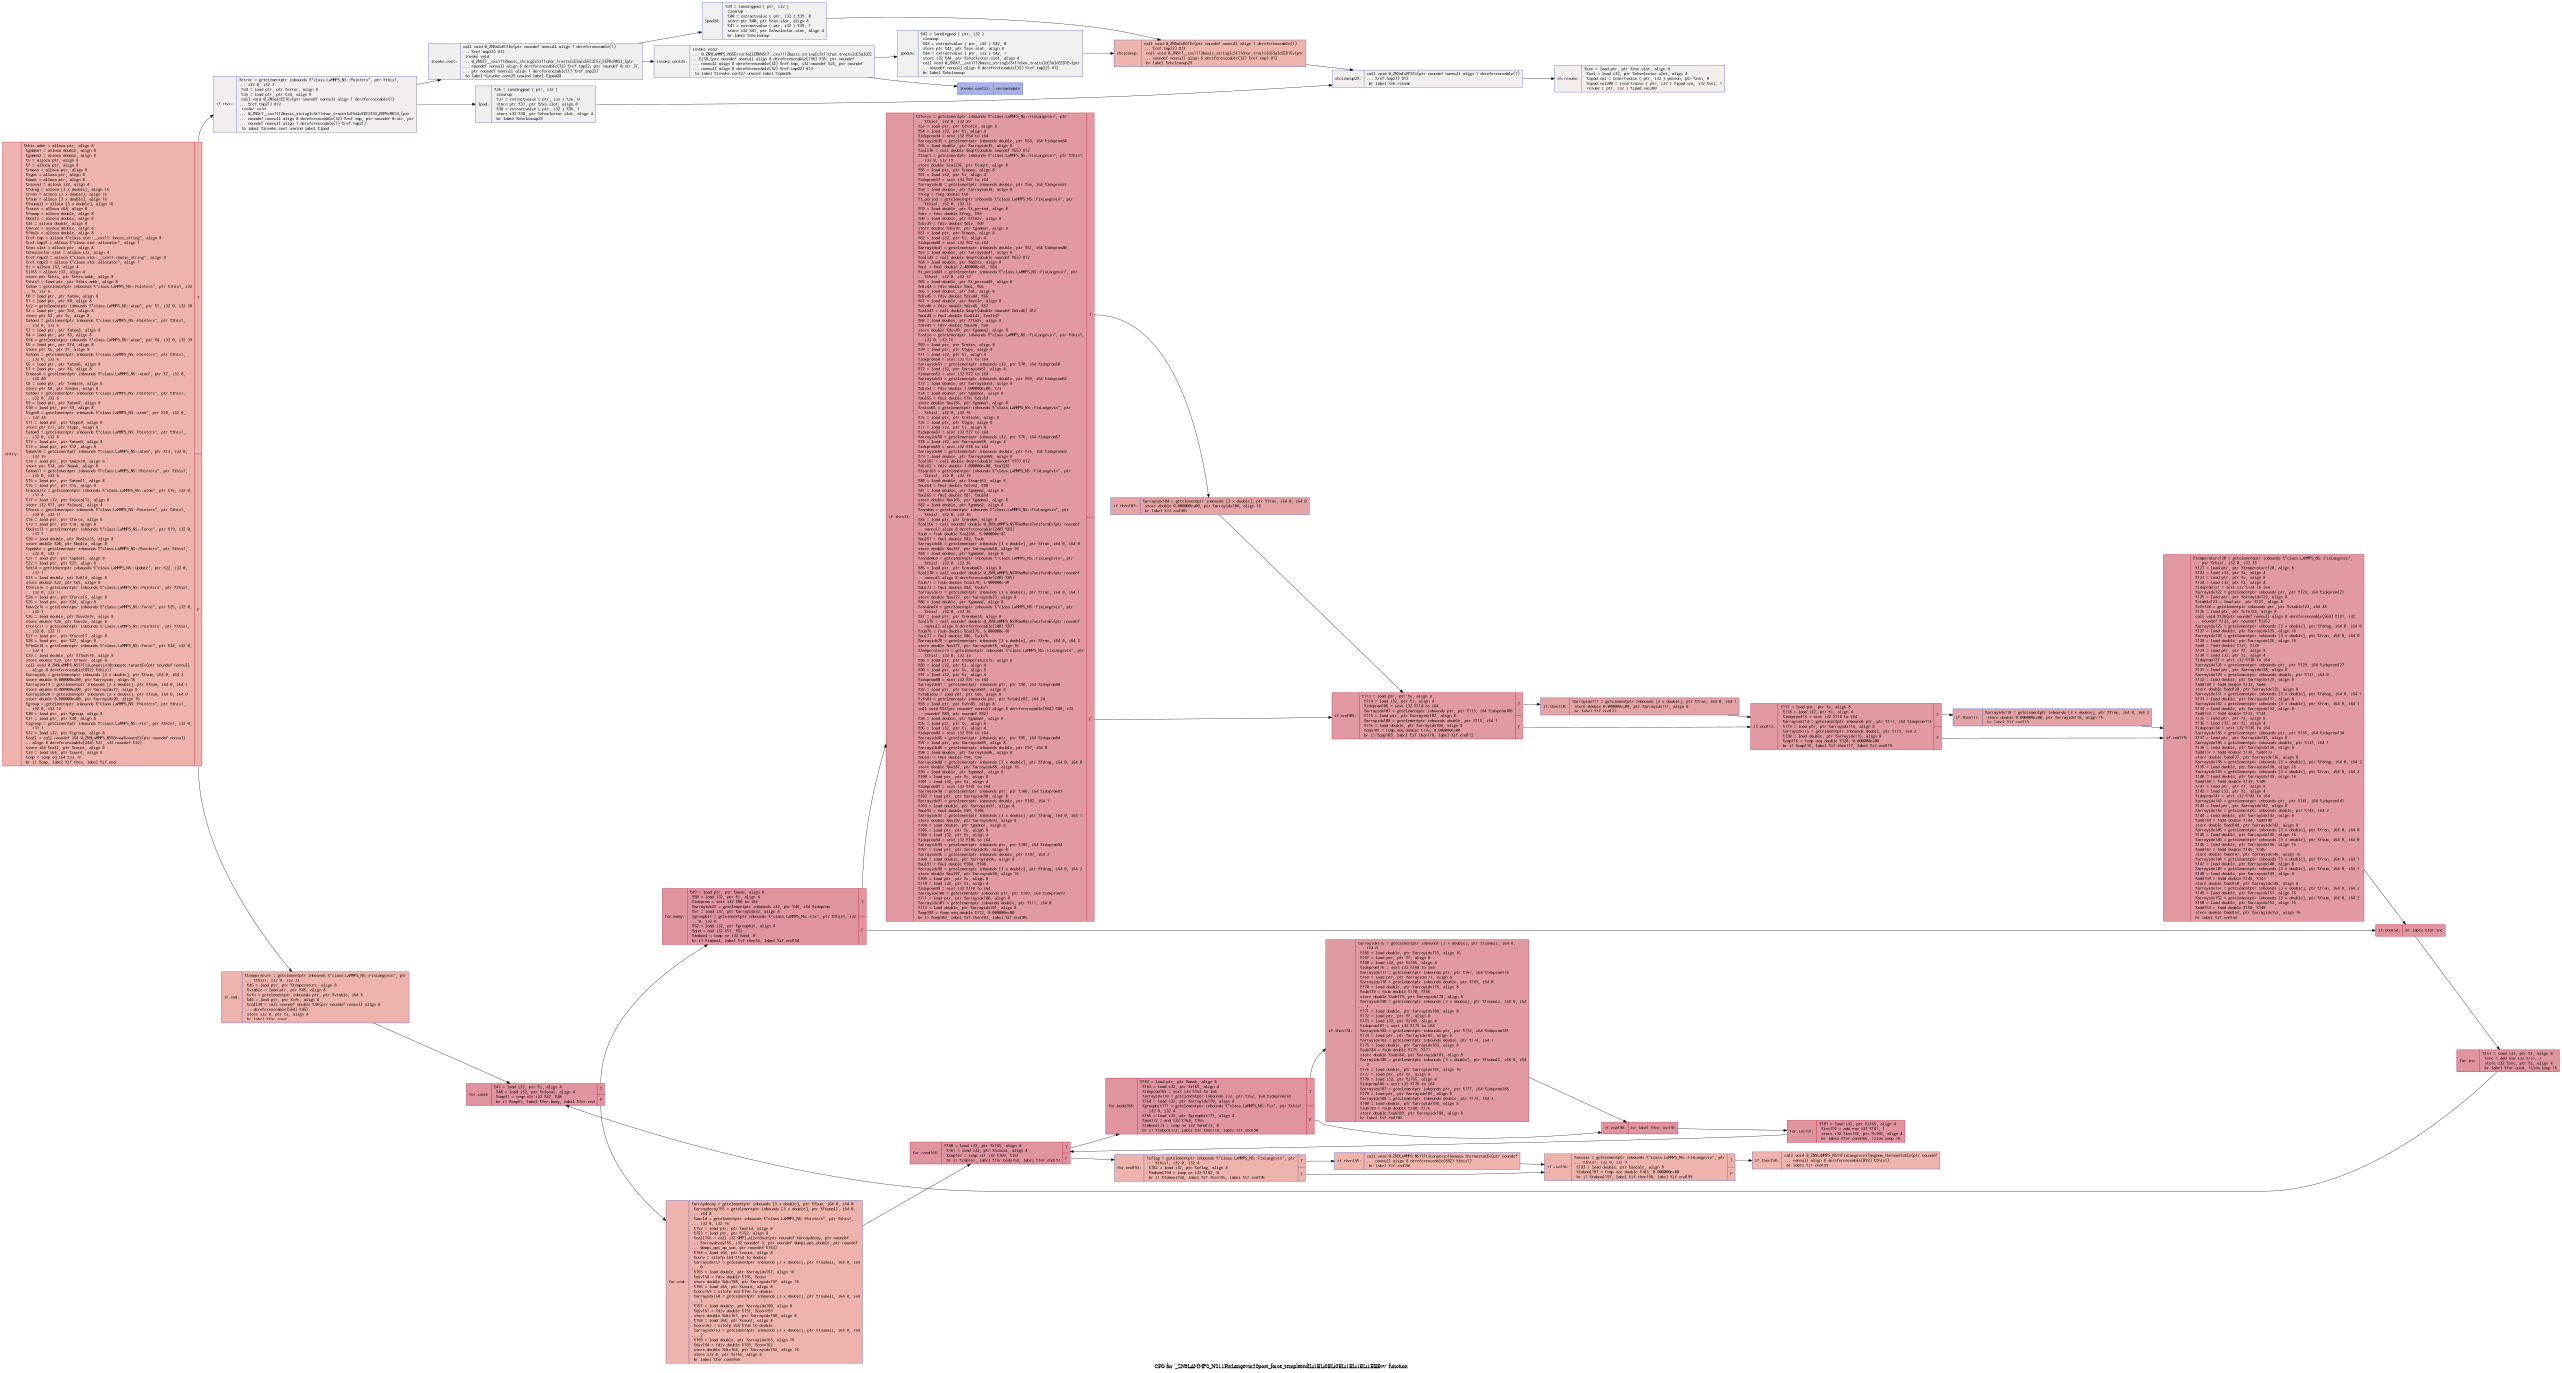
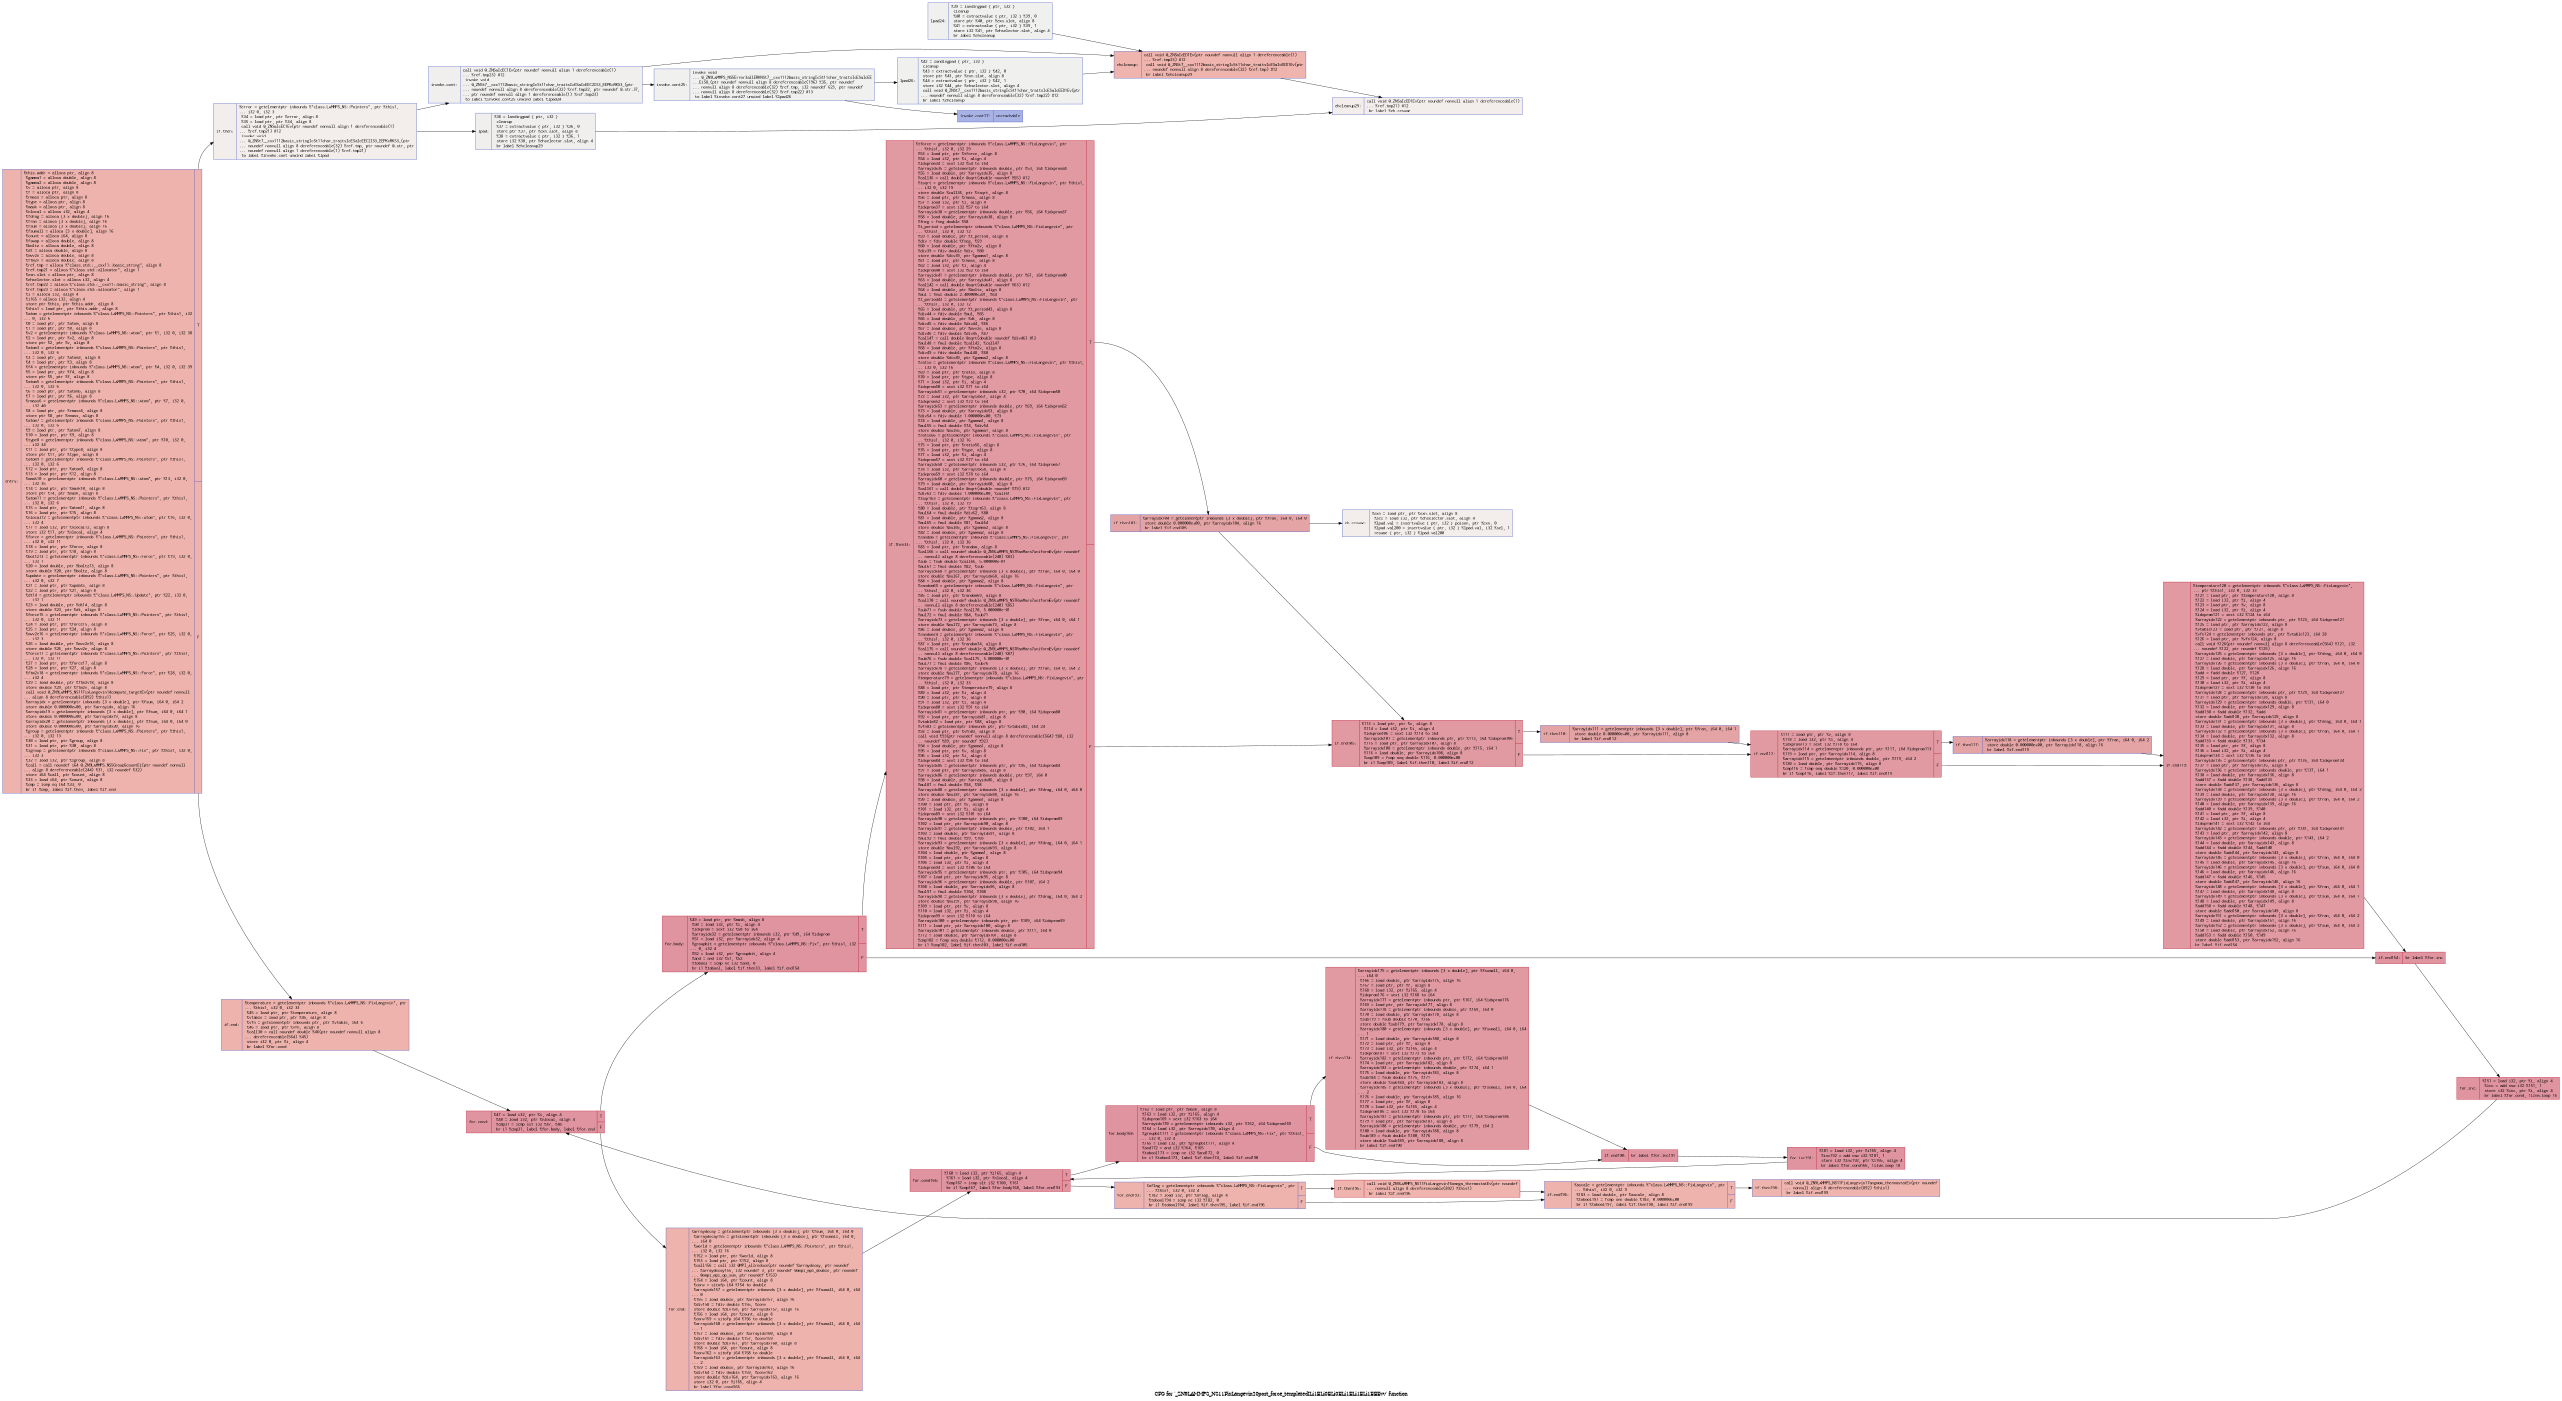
edge "invoke.cont:" -> "lpad24:": now "invoke.cont:" -> "ehcleanup:"
edge "ehcleanup29:" -> "eh.resume:": now "if.then103:" -> "eh.resume:"
node "entry:": color #b70d28ff -> #3d50c3ff
node "if.then195:": color #3d50c3ff -> #b70d28ff
